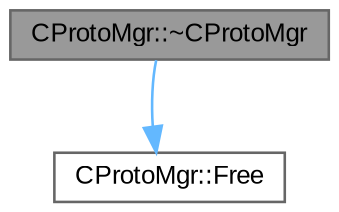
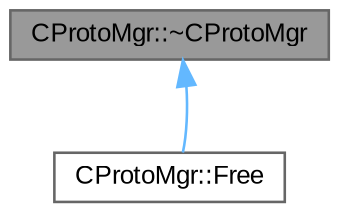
edge "CProtoMgr::~CProtoMgr" -> "CProtoMgr::Free": reversed
